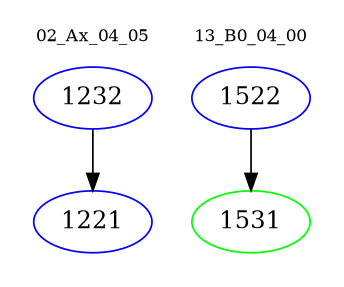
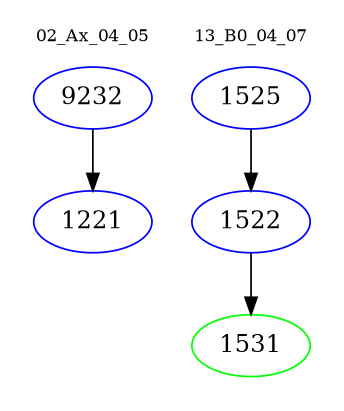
cluster "13_B0_04_00": label "13_B0_04_00" -> "13_B0_04_07"
node "1232": label "1232" -> "9232"
node "1525": added
